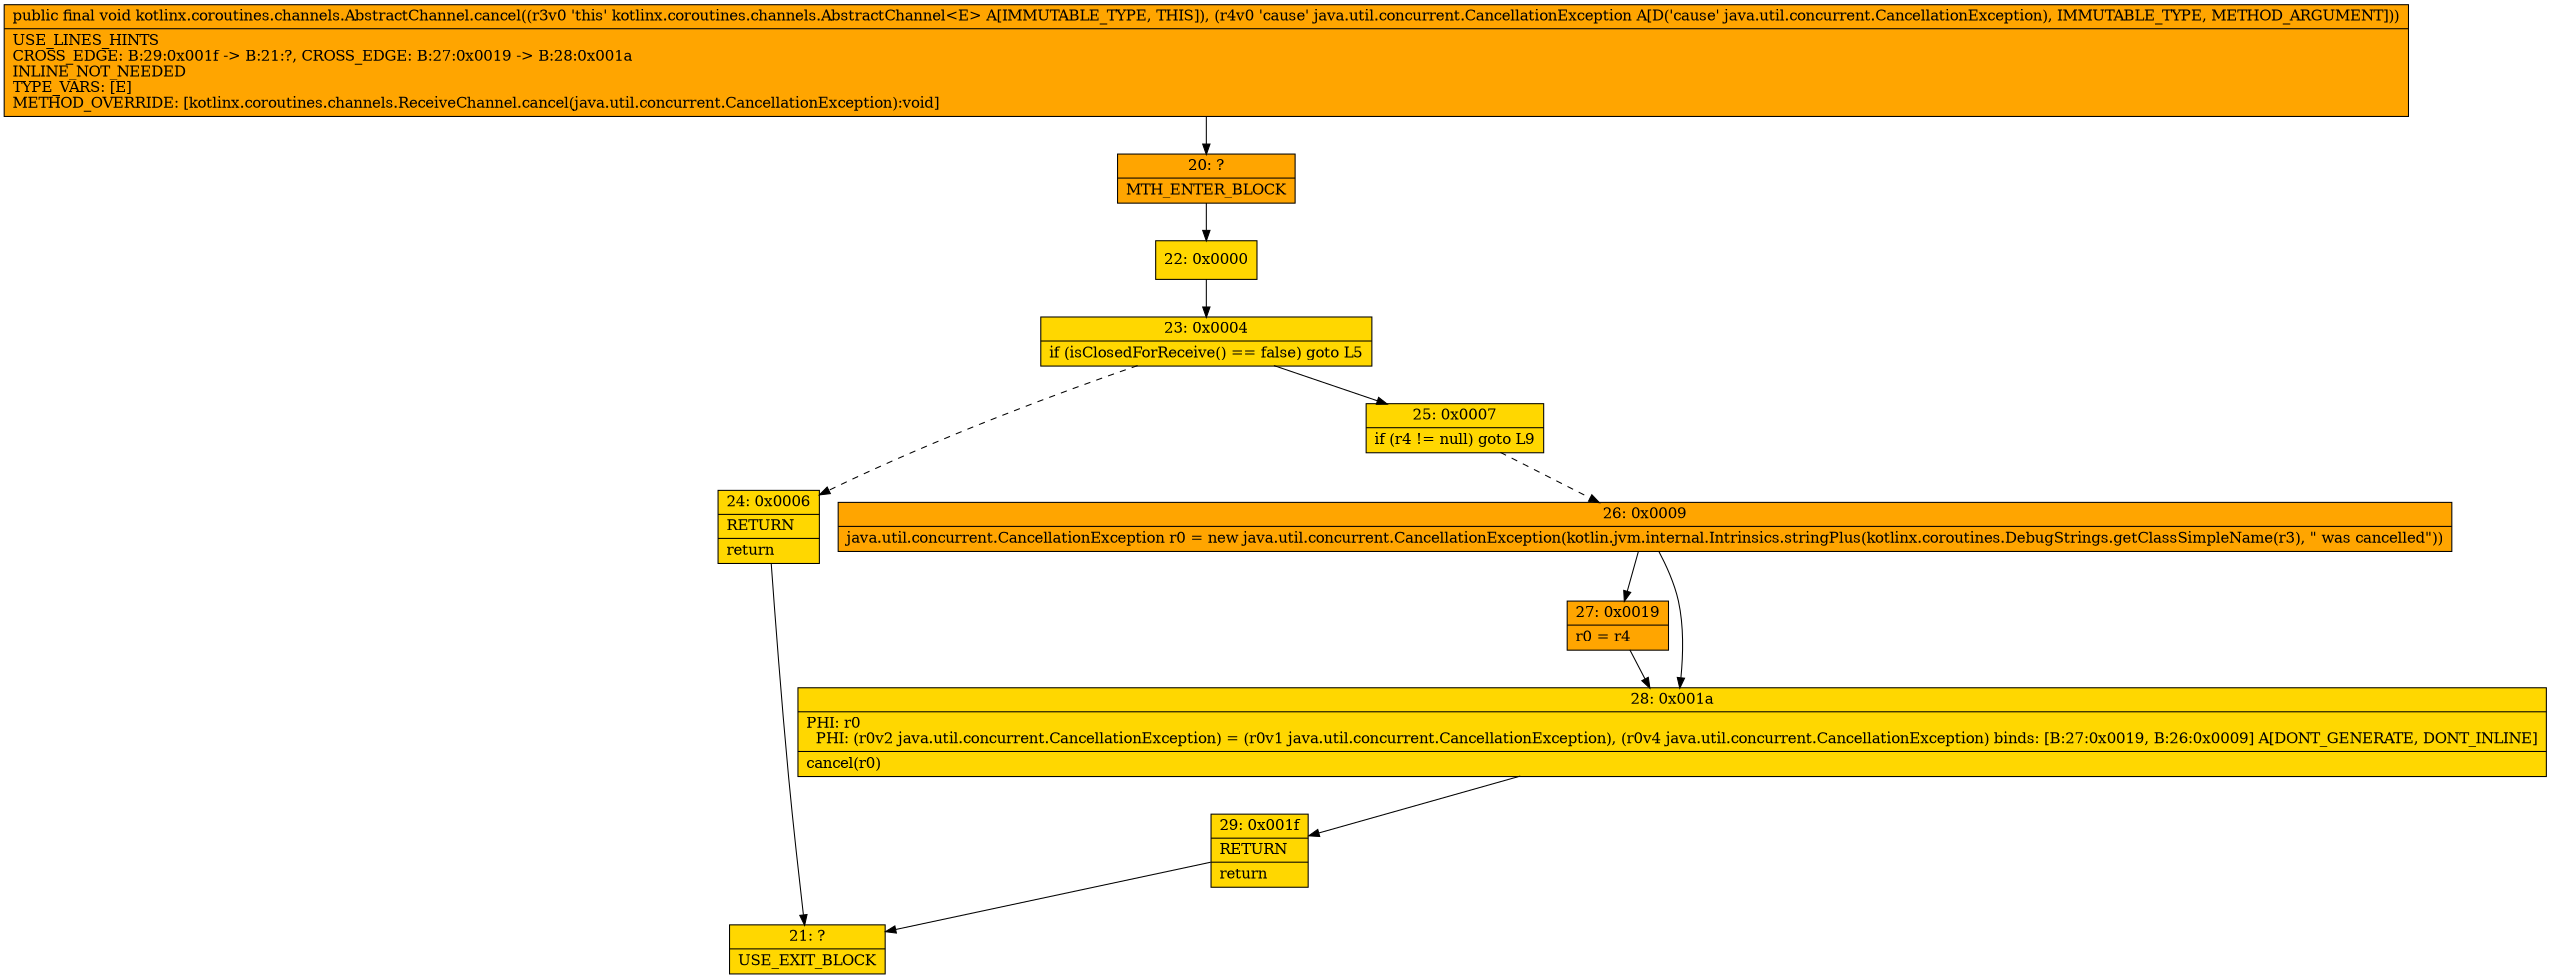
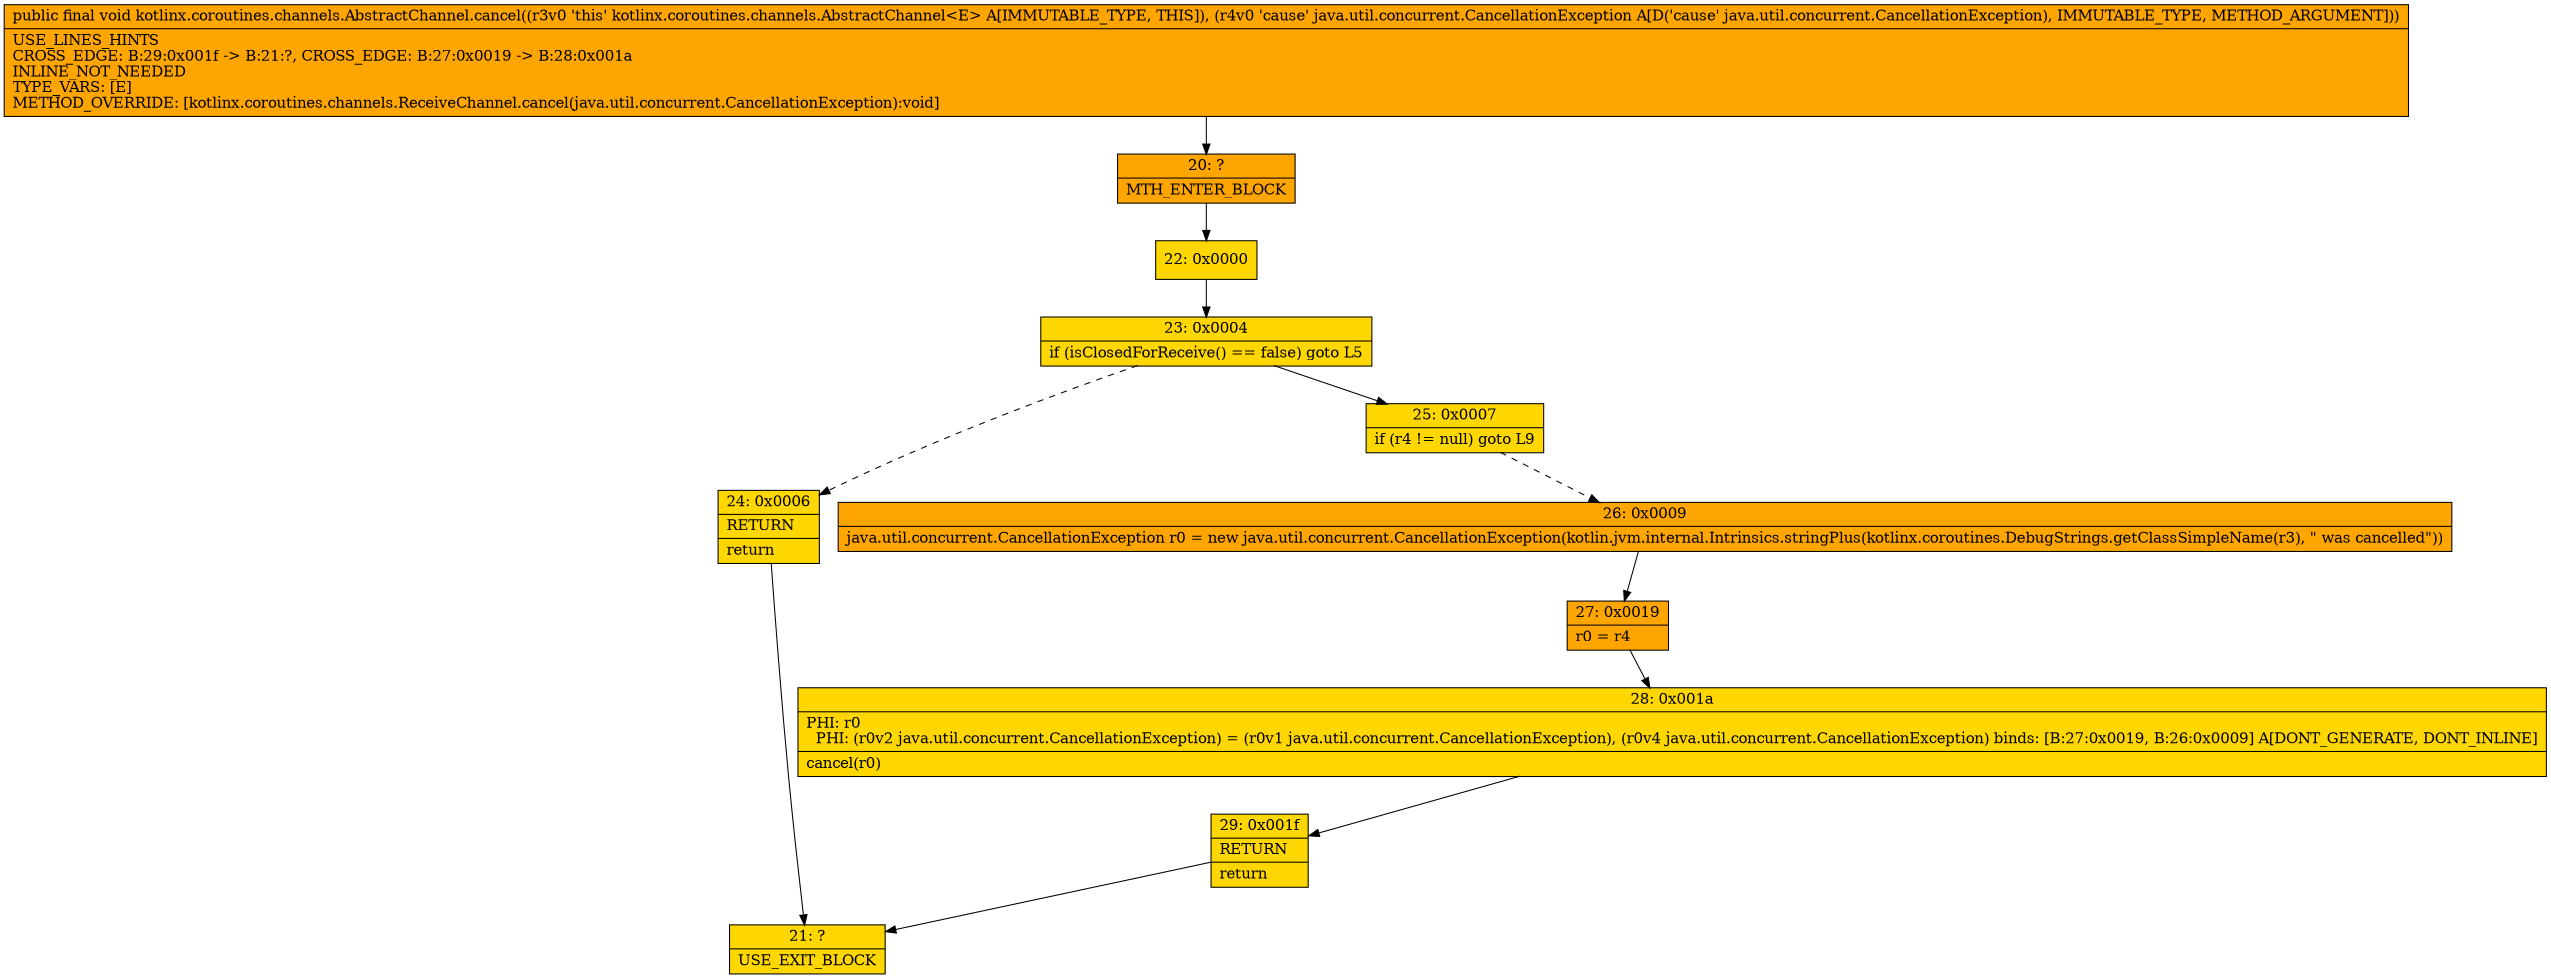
edge "26: 0x0009" -> "28: 0x001a": removed
